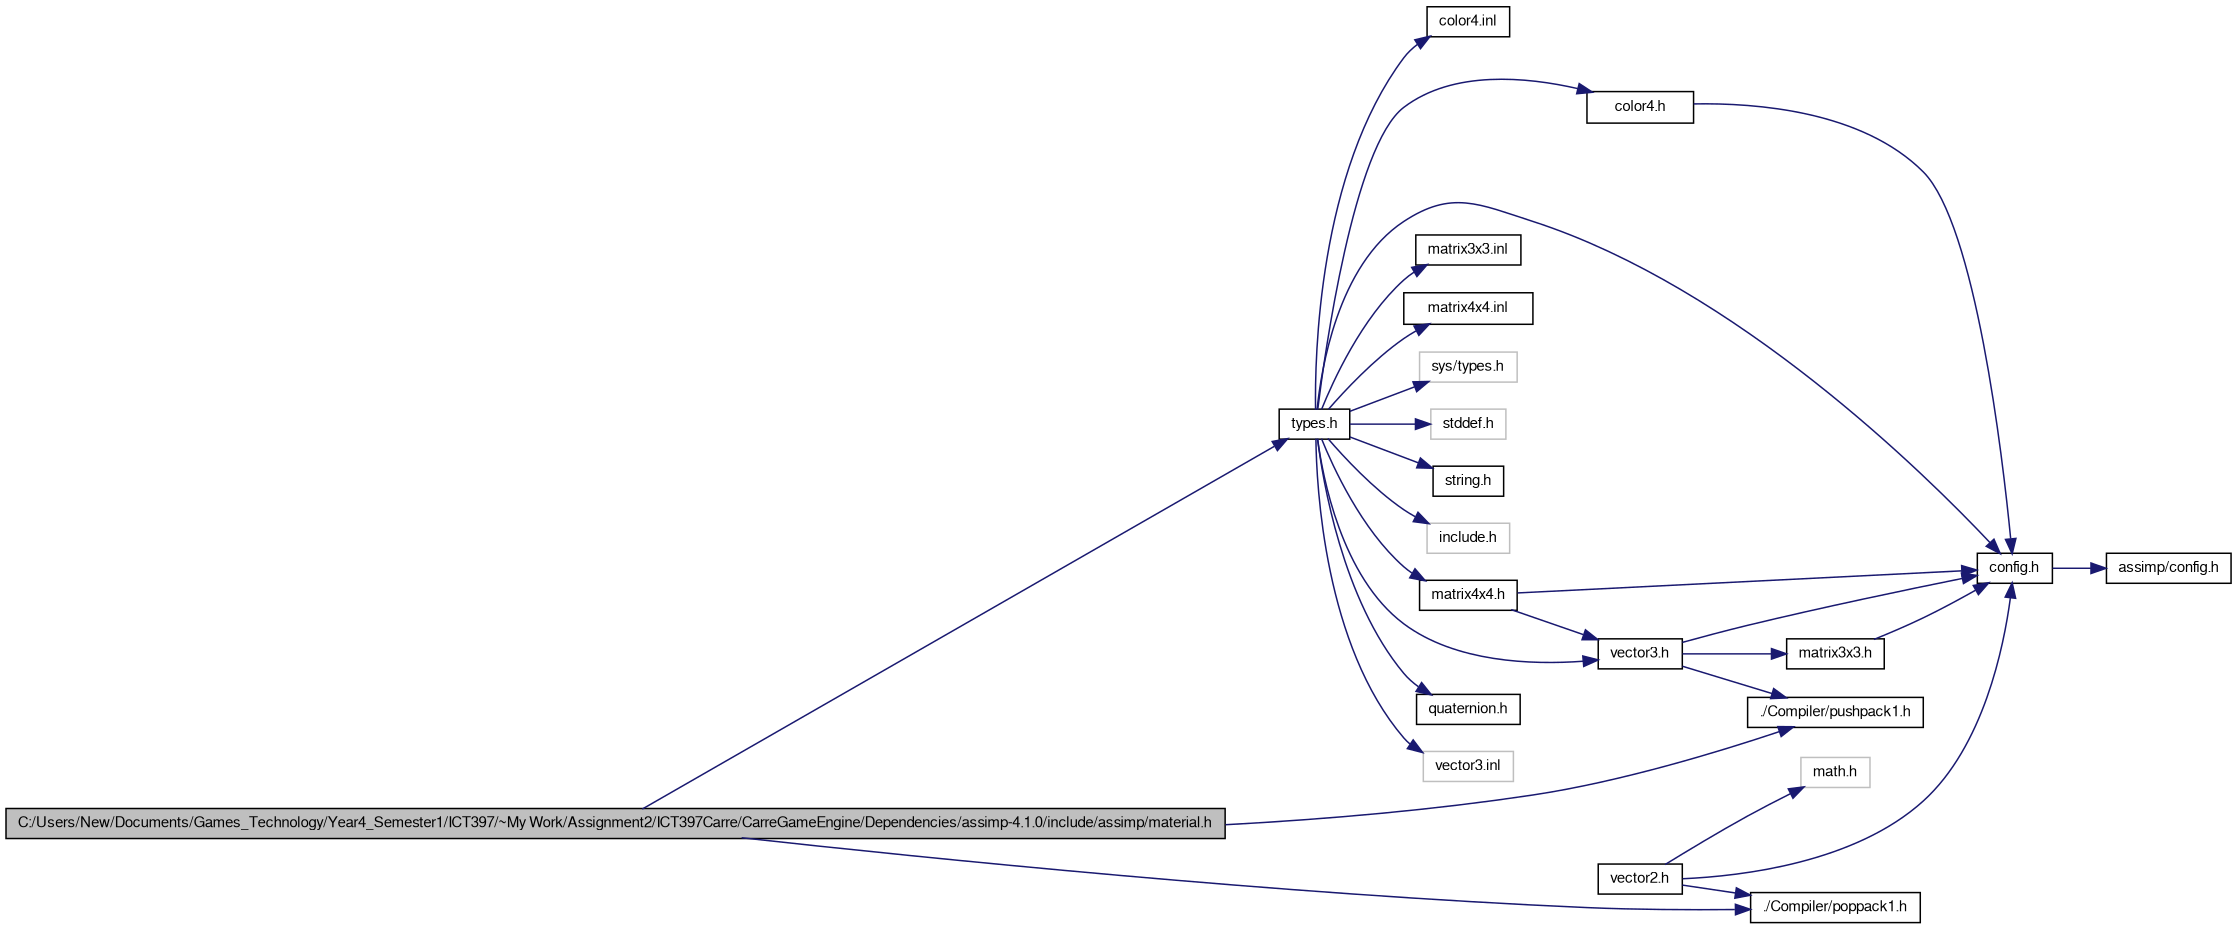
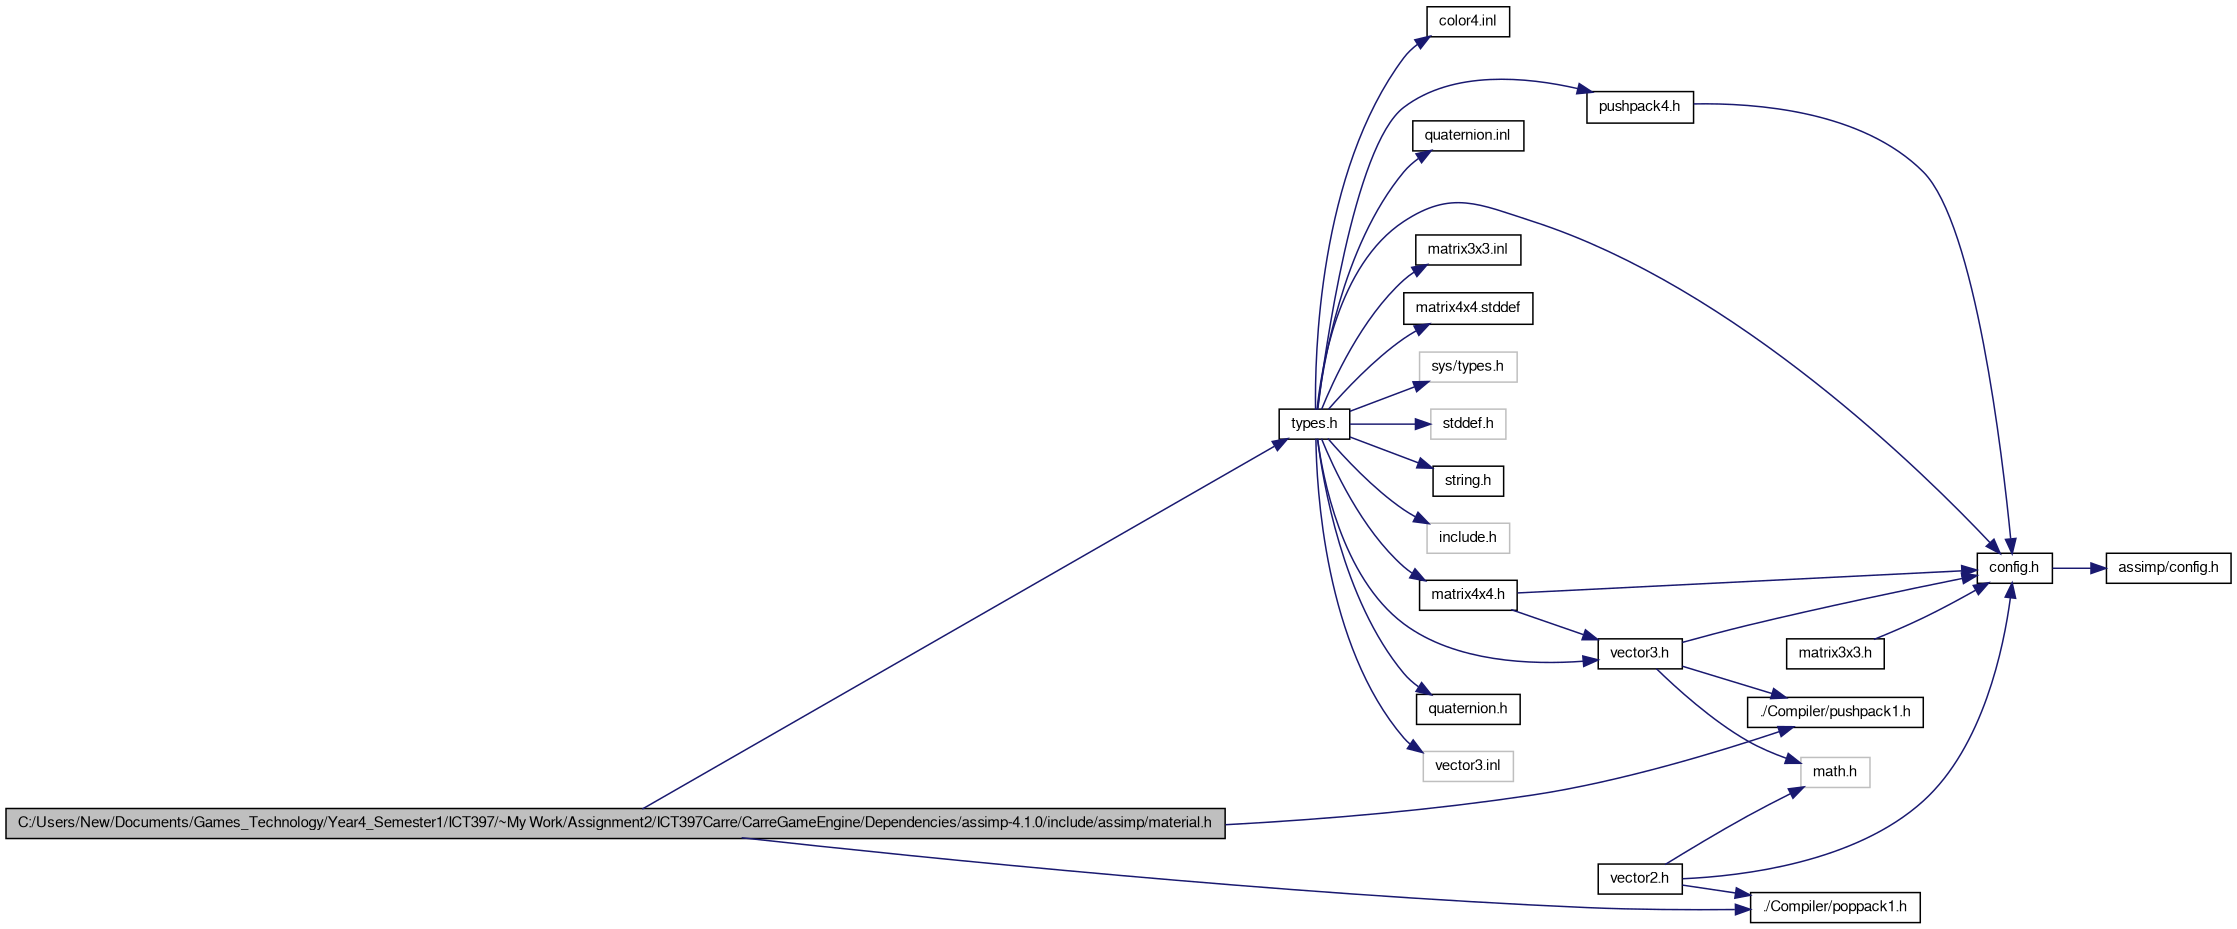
node "color4.h": label "color4.h" -> "pushpack4.h"
node "quaternion.inl": added
node "matrix4x4.inl": label "matrix4x4.inl" -> "matrix4x4.stddef"
edge "vector3.h" -> "matrix3x3.h": now "vector3.h" -> "math.h"
